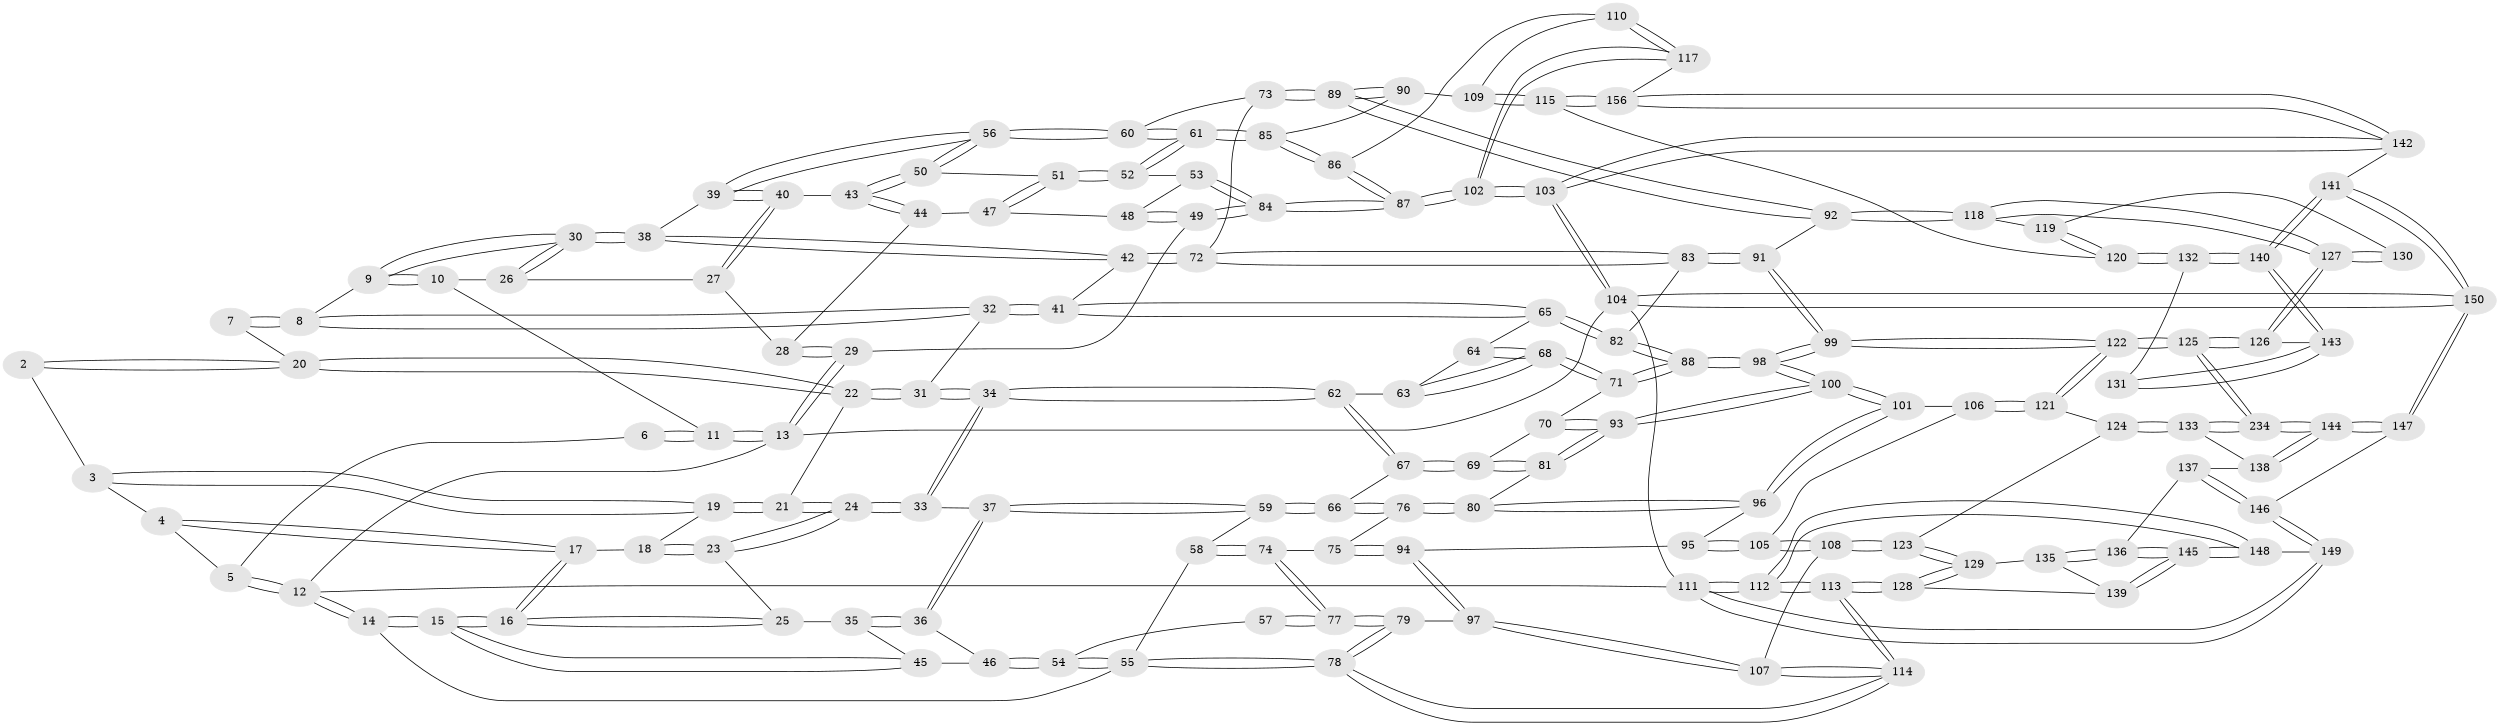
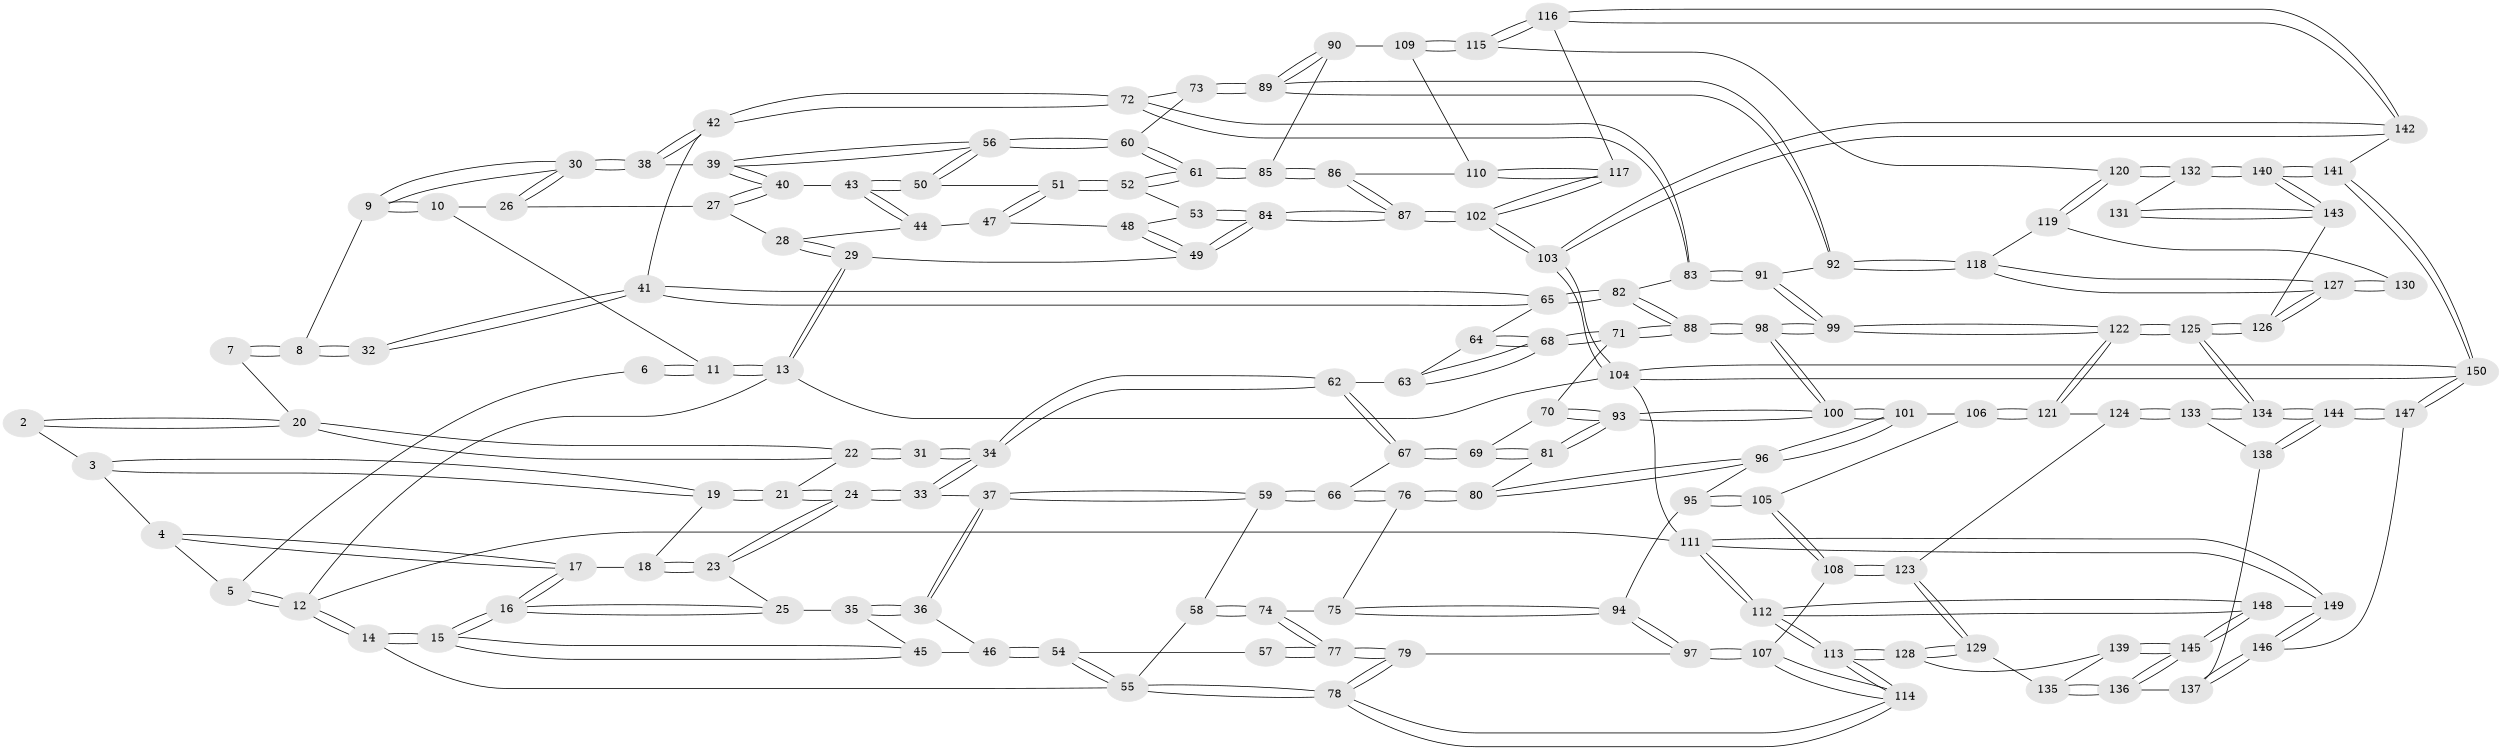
node "156": label "156" -> "116"
edge "32" -- "31": removed
node "234": label "234" -> "134"
